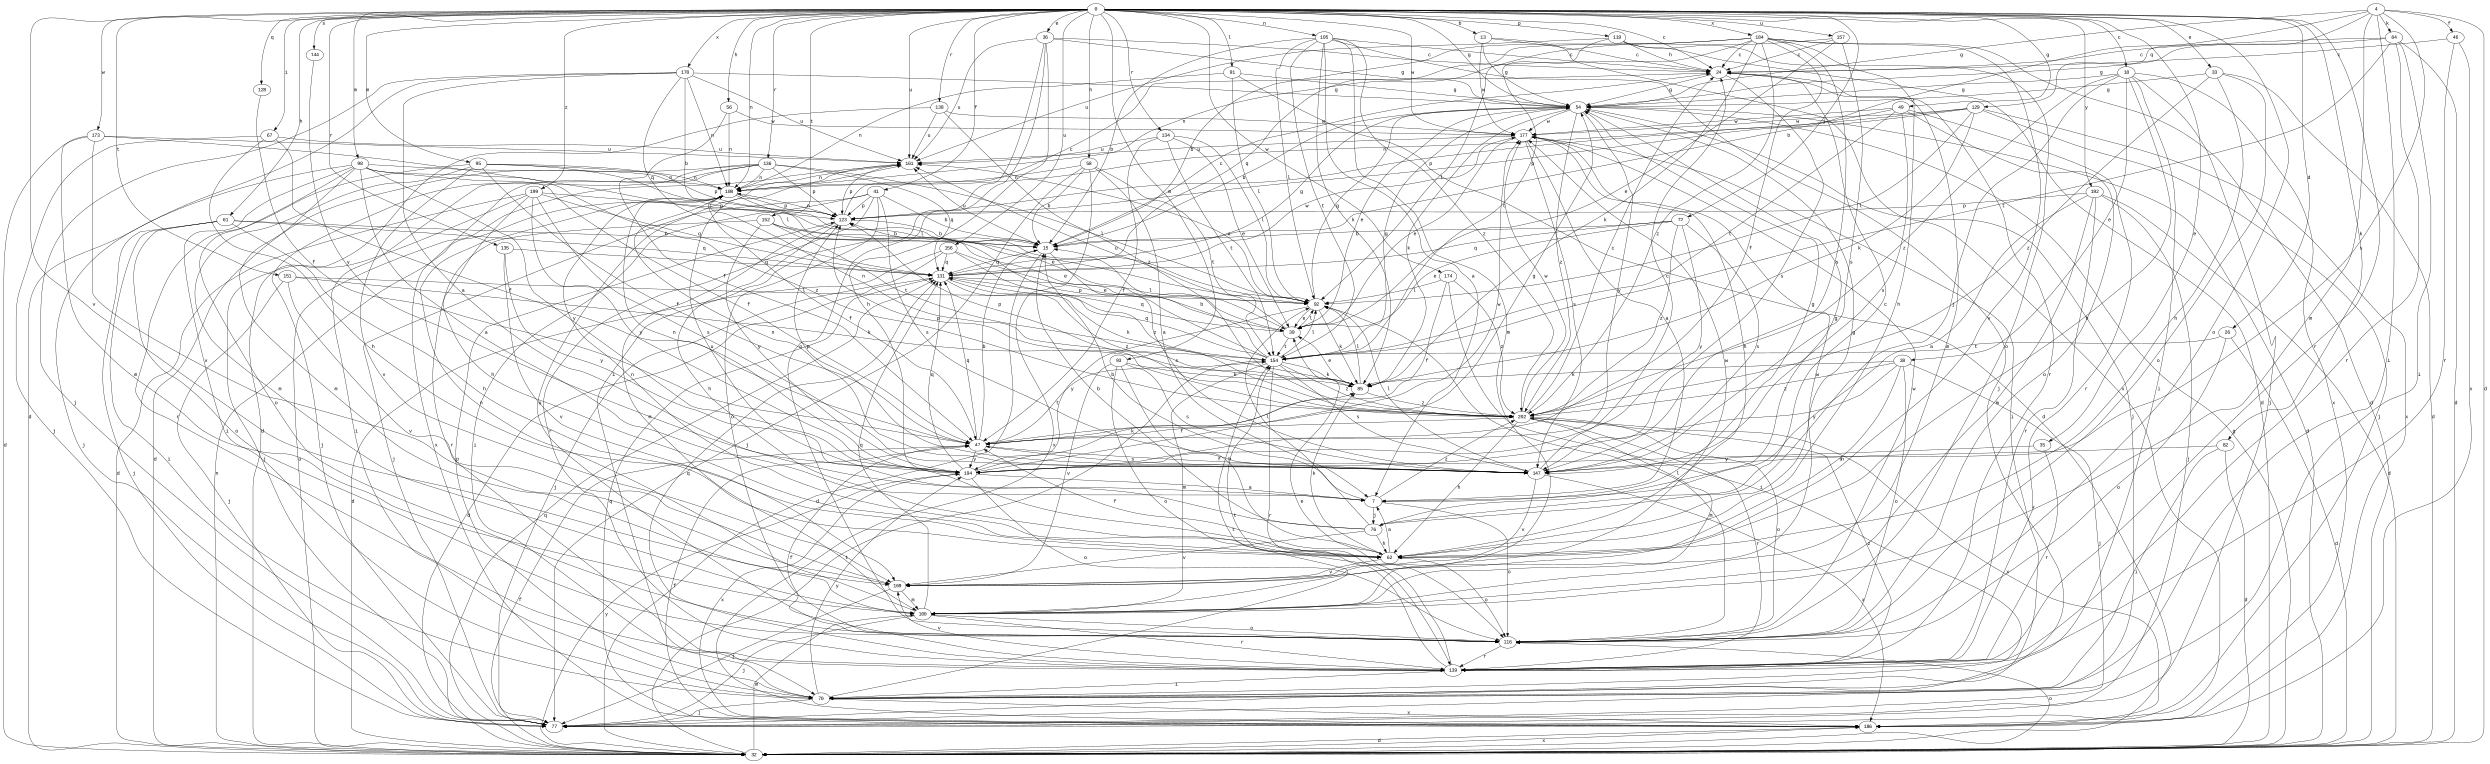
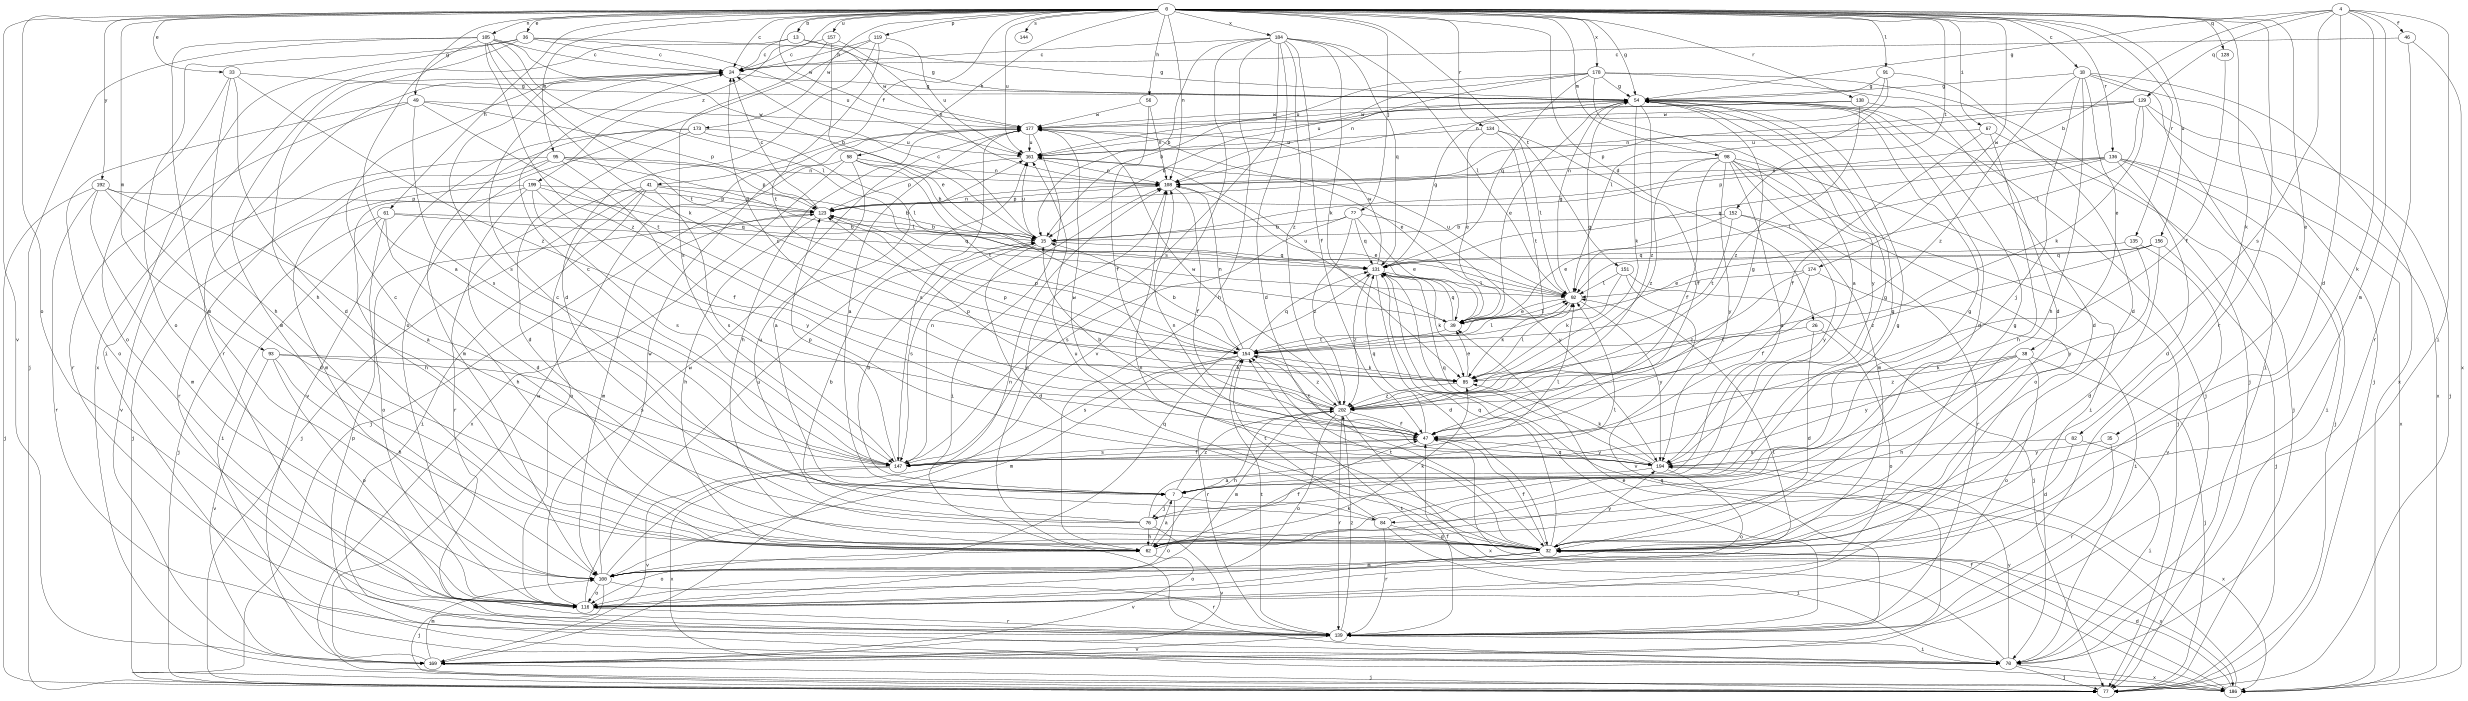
edge "144" -> "194": removed, label "y"
edge "7" -> "84": added, label "k"
